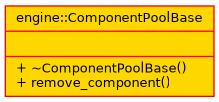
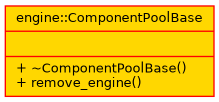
node "engine::ComponentPoolBase": text "+ remove_component()" -> "+ remove_engine()"
